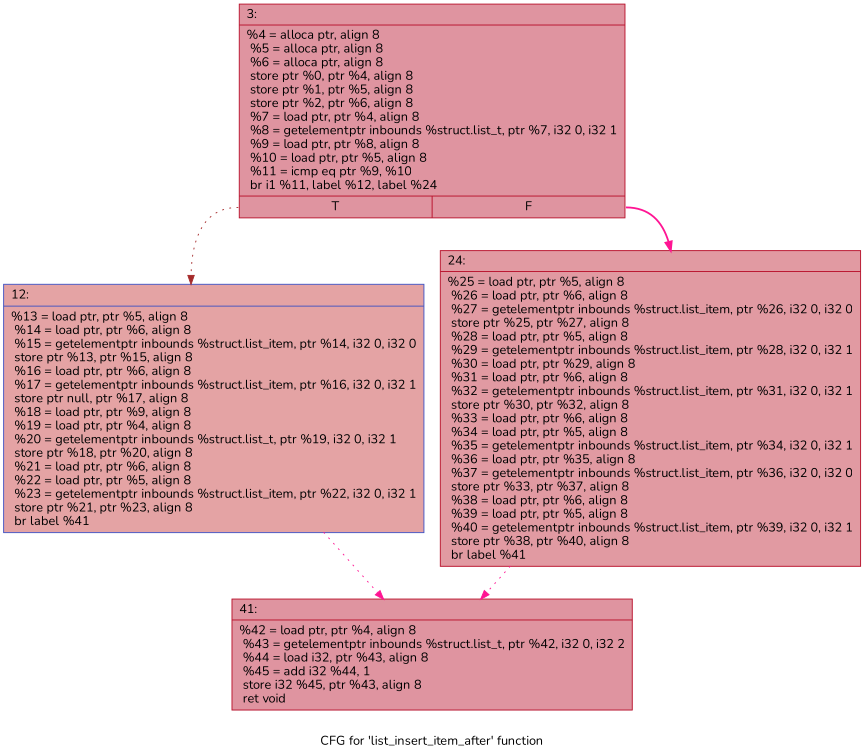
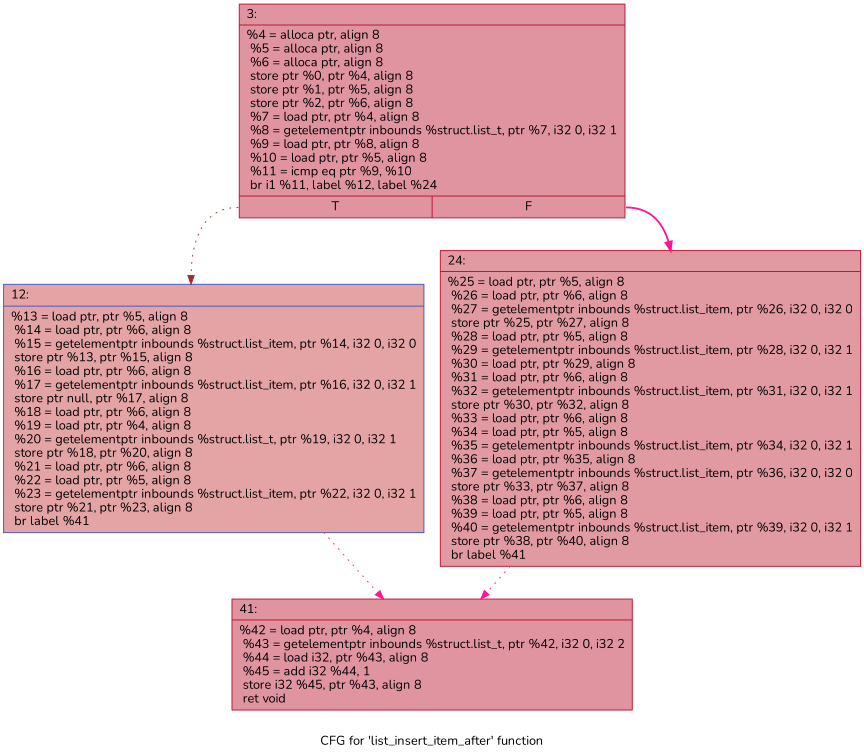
node "12:": text "%18 = load ptr, ptr %9, align 8" -> "%18 = load ptr, ptr %6, align 8"
